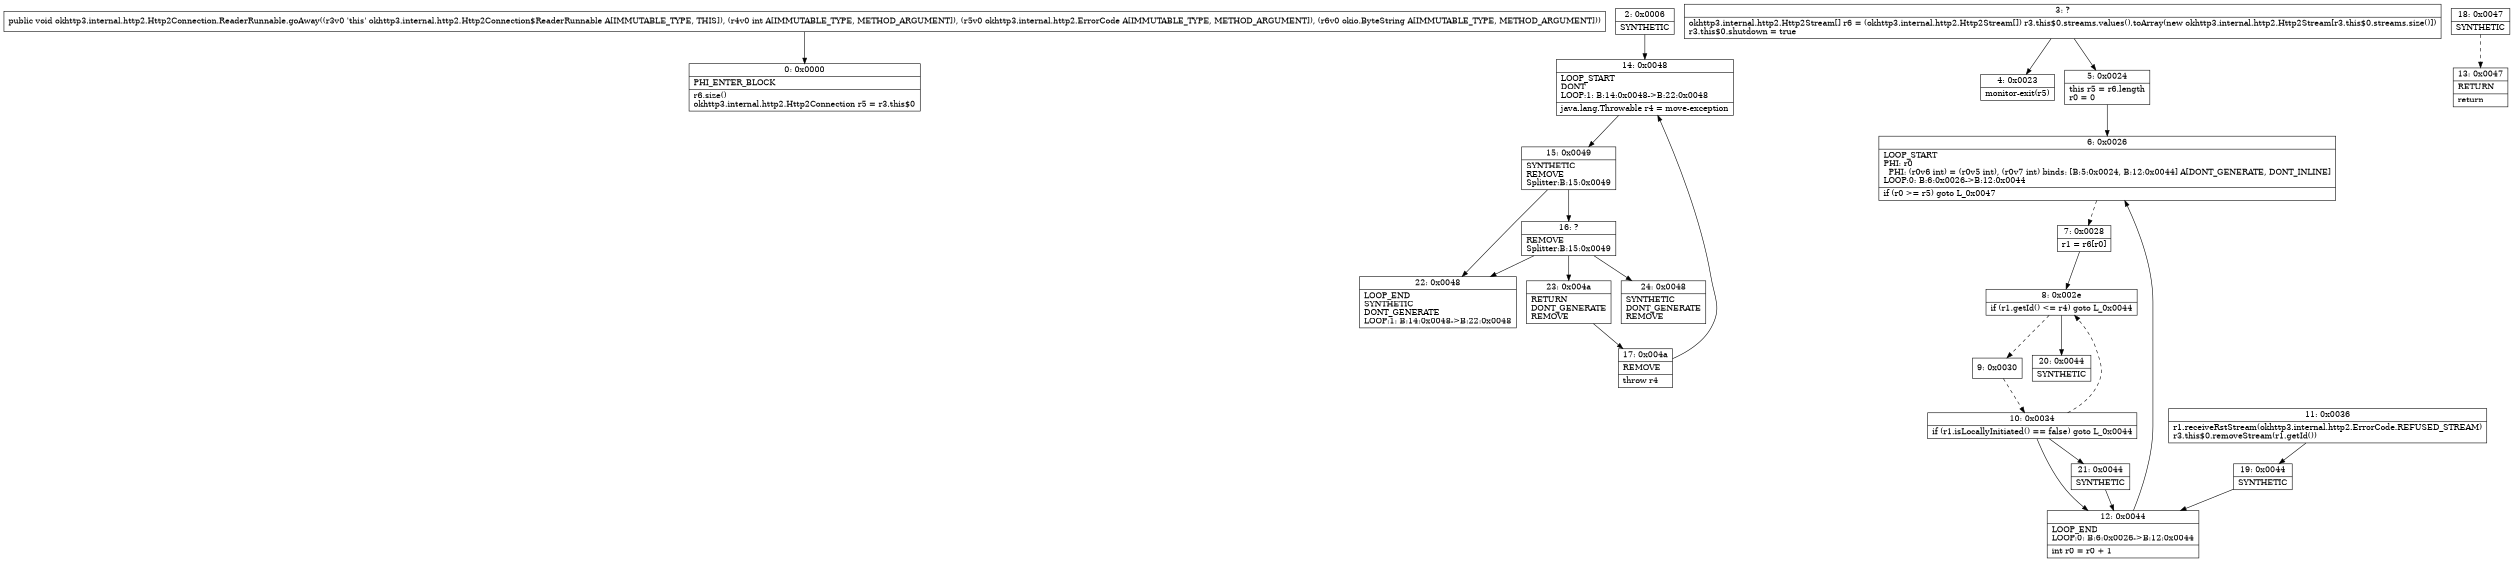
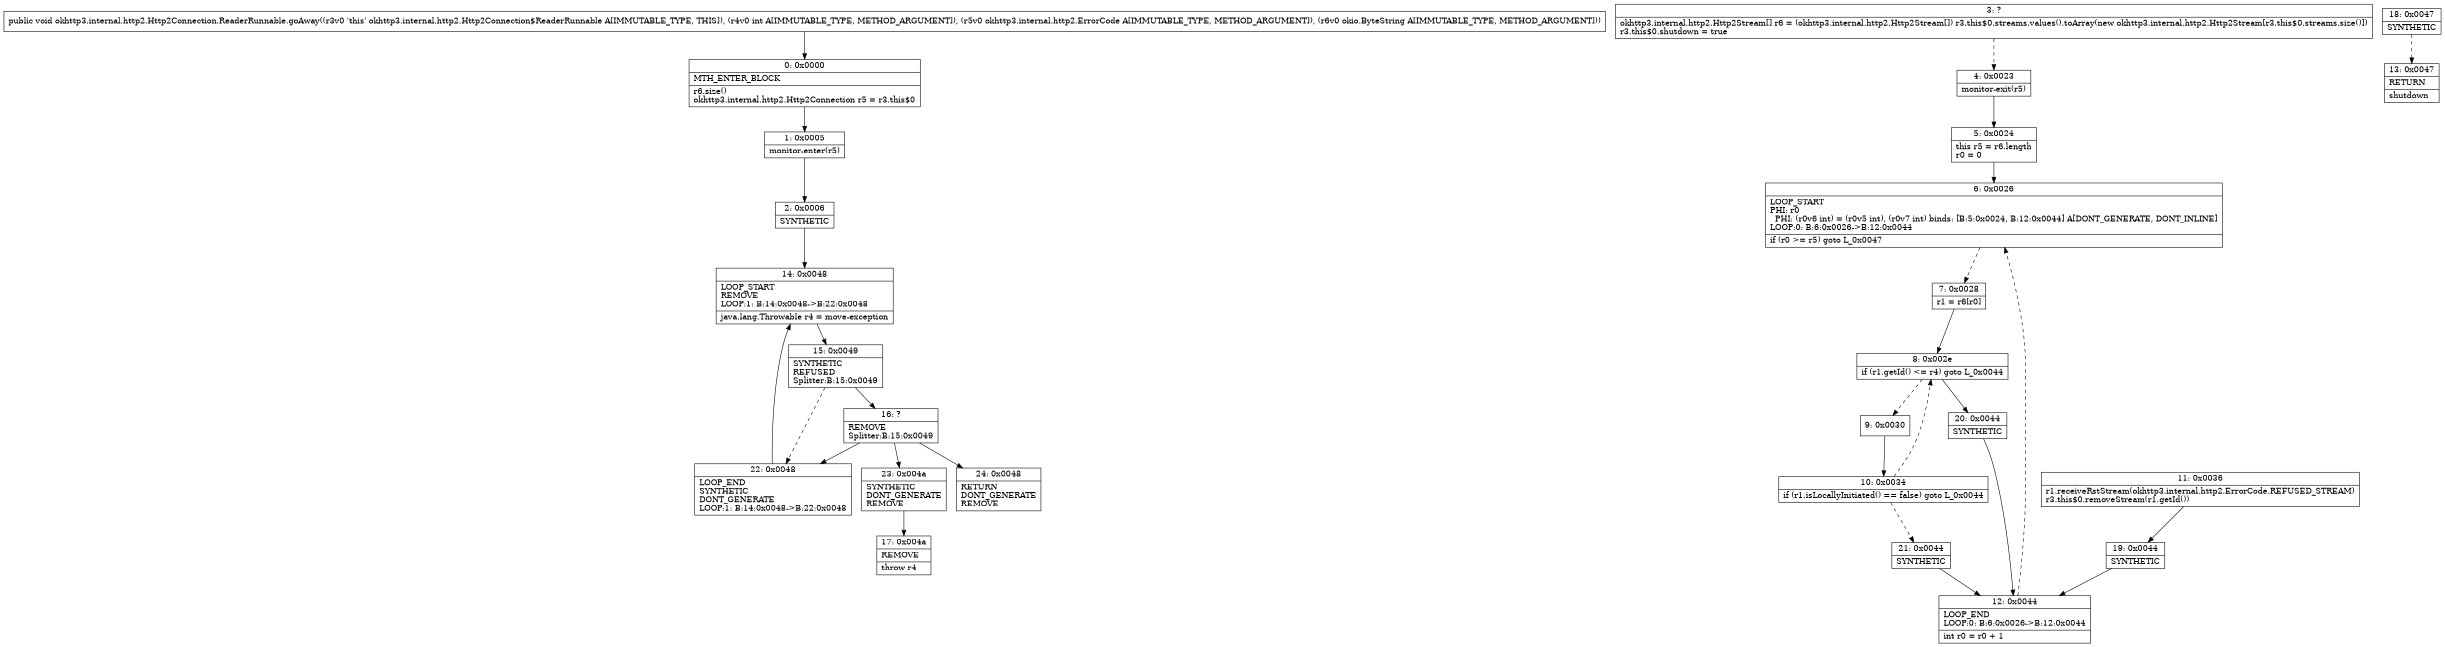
edge "3: ?" -> "5: 0x0024": now "4: 0x0023" -> "5: 0x0024"
edge "3: ?" -> "4: 0x0023": style solid -> dashed
node "0: 0x0000": text "PHI_ENTER_BLOCK" -> "MTH_ENTER_BLOCK"
node "14: 0x0048": text "DONT" -> "REMOVE"
node "13: 0x0047": text "return" -> "shutdown"
node "1: 0x0005": added
node "15: 0x0049": text "REMOVE" -> "REFUSED"
edge "15: 0x0049" -> "22: 0x0048": style solid -> dashed
edge "17: 0x004a" -> "14: 0x0048": now "22: 0x0048" -> "14: 0x0048"
node "23: 0x004a": text "RETURN" -> "SYNTHETIC"
node "24: 0x0048": text "SYNTHETIC" -> "RETURN"
edge "12: 0x0044" -> "6: 0x0026": style solid -> dashed
edge "9: 0x0030" -> "10: 0x0034": style dashed -> solid
edge "10: 0x0034" -> "21: 0x0044": style solid -> dashed
edge "10: 0x0034" -> "12: 0x0044": now "20: 0x0044" -> "12: 0x0044"
